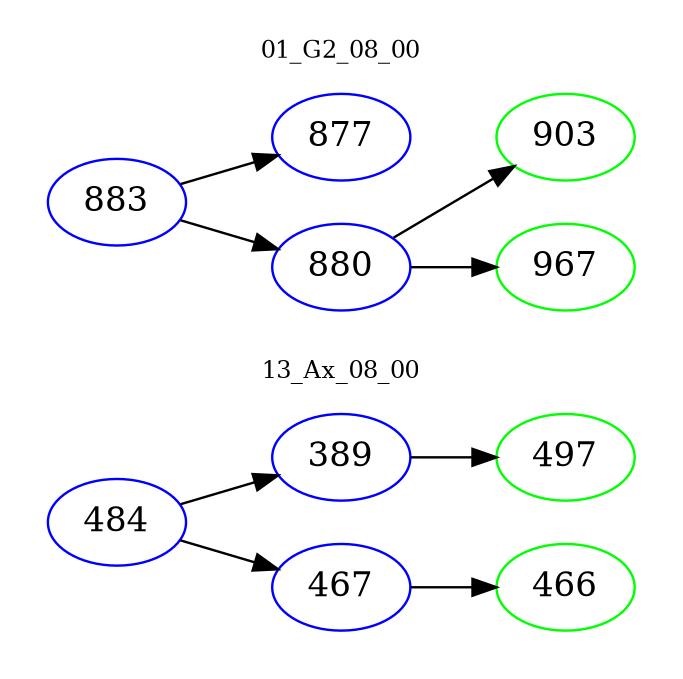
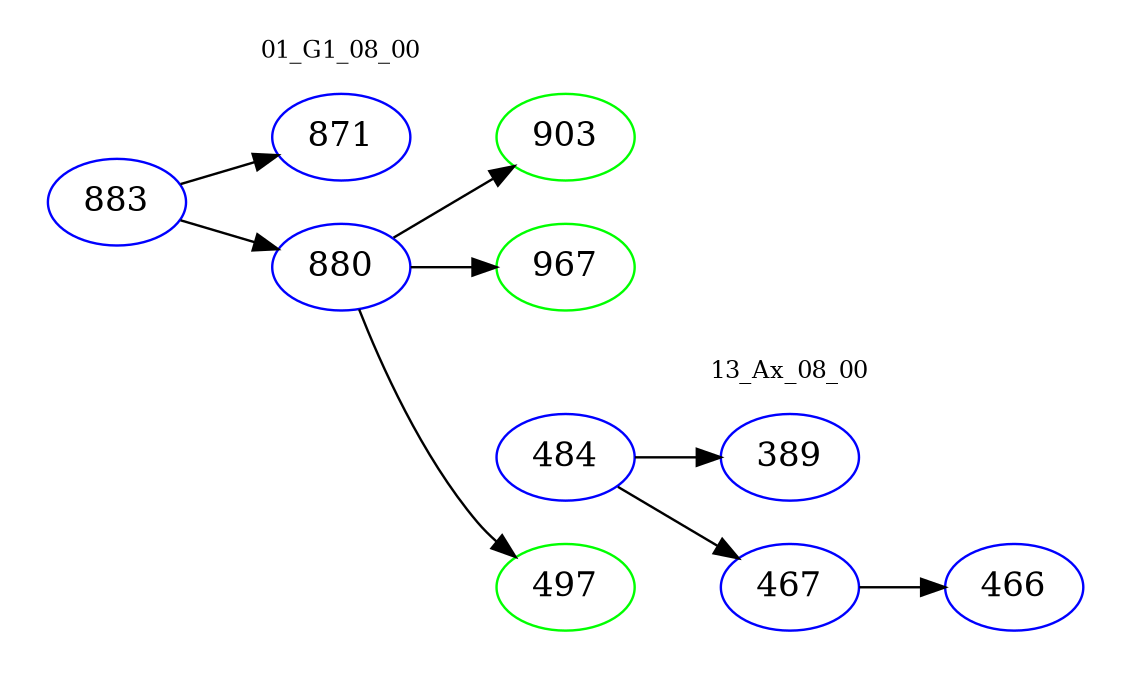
cluster "01_G2_08_00": label "01_G2_08_00" -> "01_G1_08_00"
node "877": label "877" -> "871"
edge "389" -> "497": now "880" -> "497"
node "466": color green -> blue
